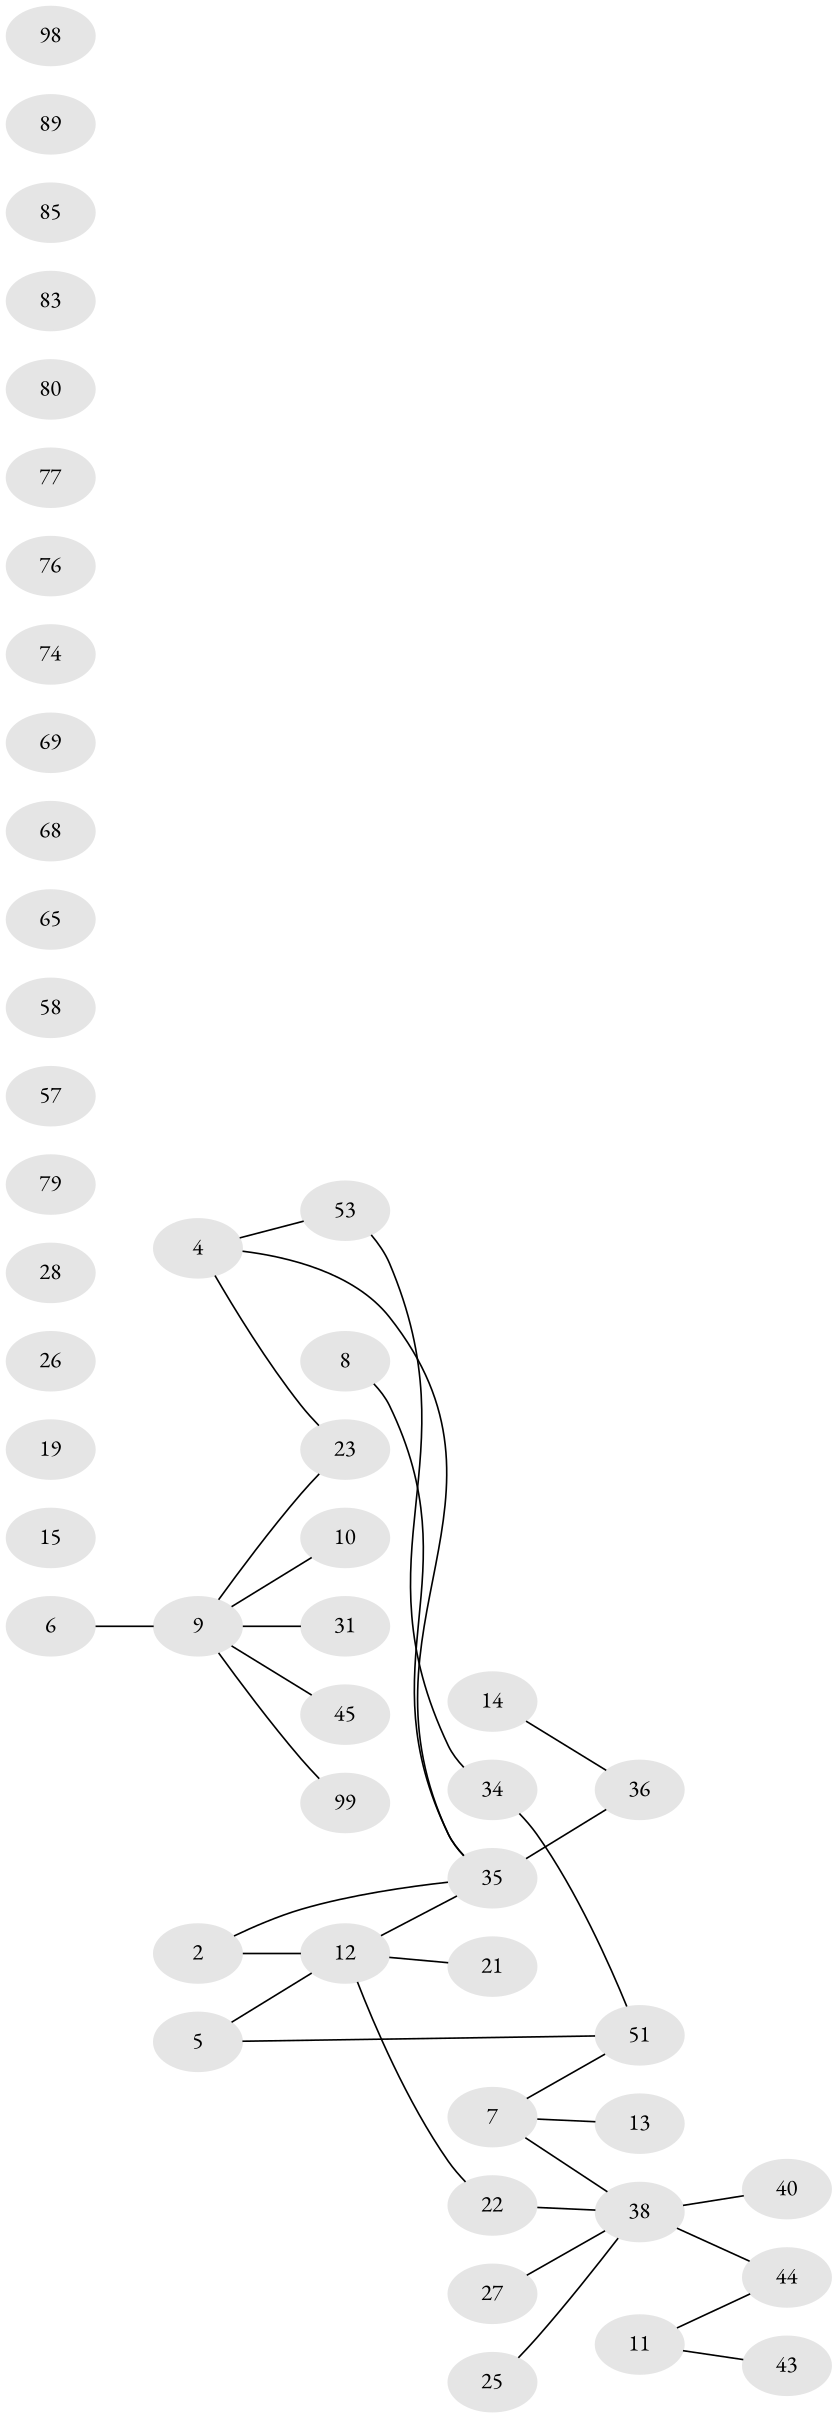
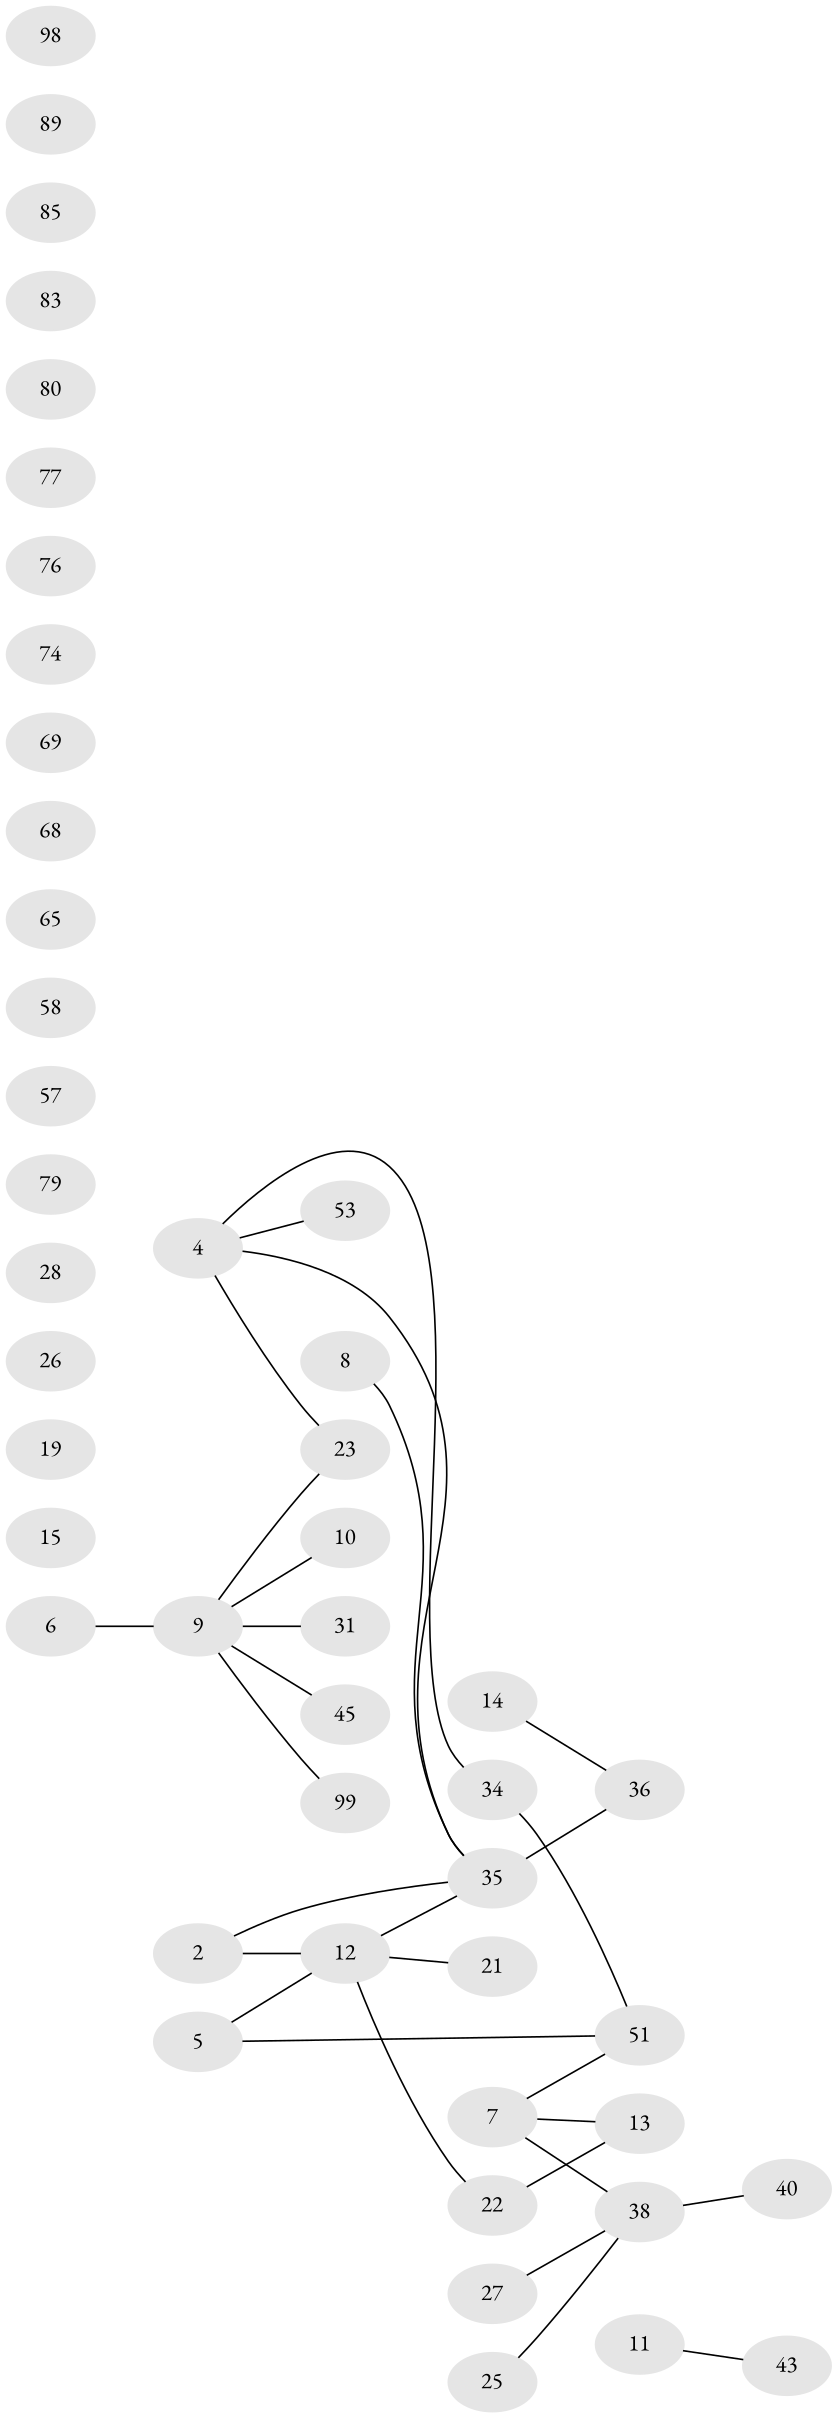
edge "53" -- "34": now "4" -- "34"
edge "22" -- "38": now "22" -- "13"
node "44": removed
